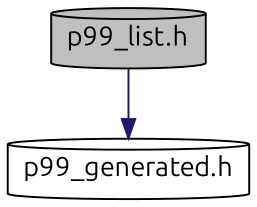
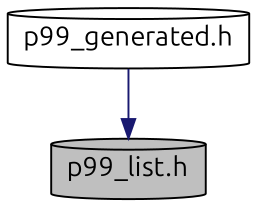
edge "p99_list.h" -> "p99_generated.h": reversed
